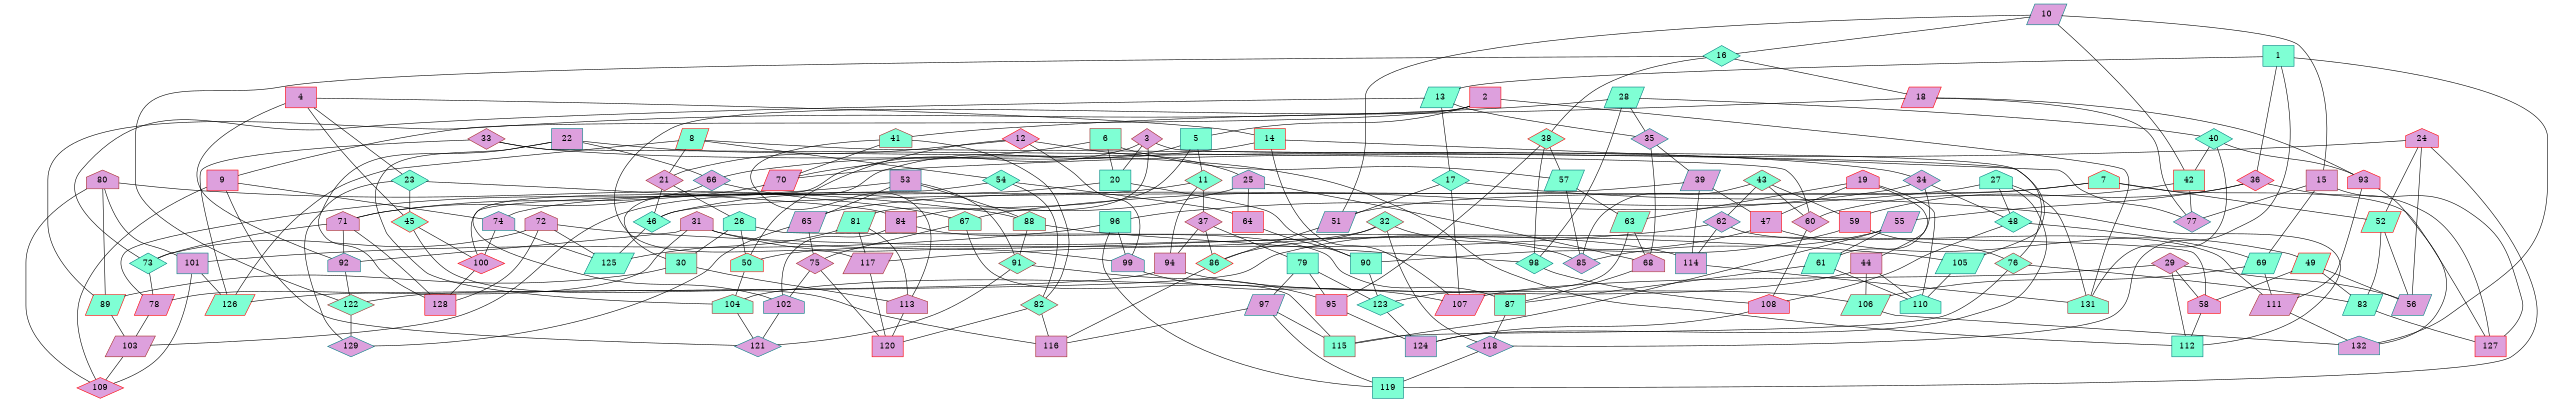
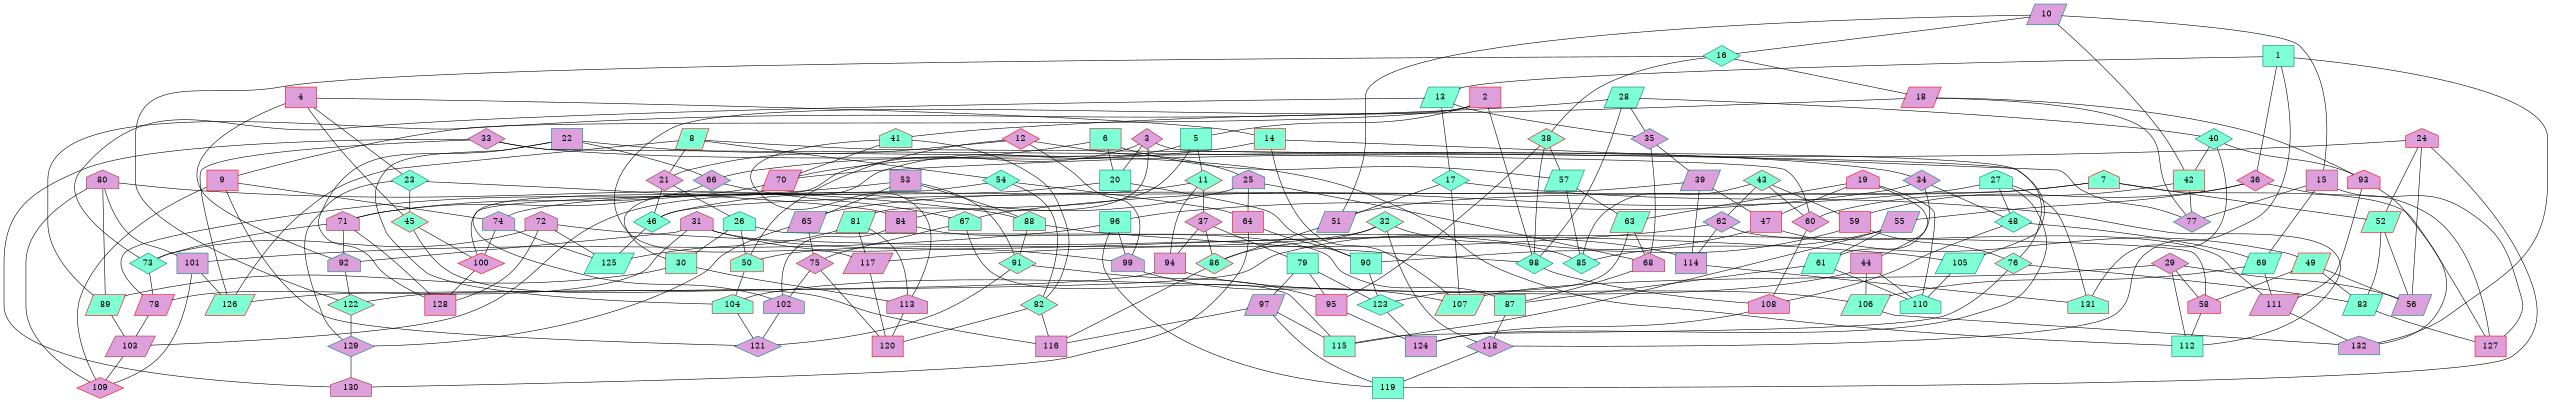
edge "2" -- "131": now "2" -- "98"
node "85": fillcolor plum -> aquamarine
node "107": fillcolor plum -> aquamarine
node "130": added
